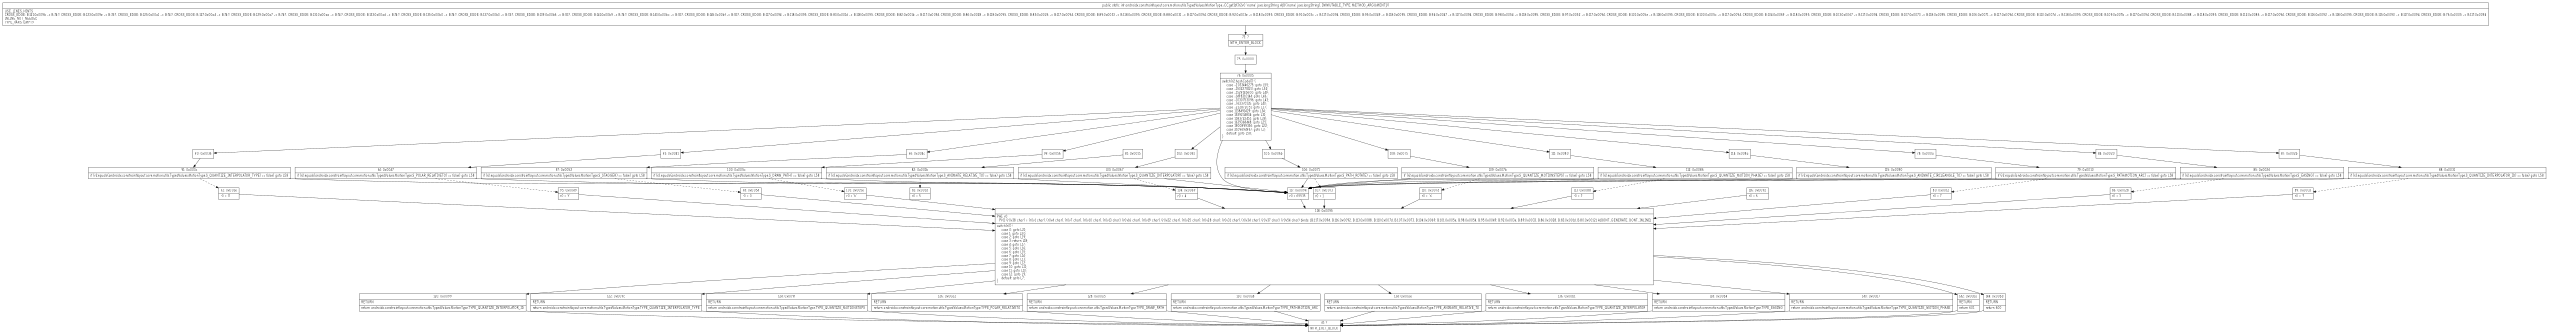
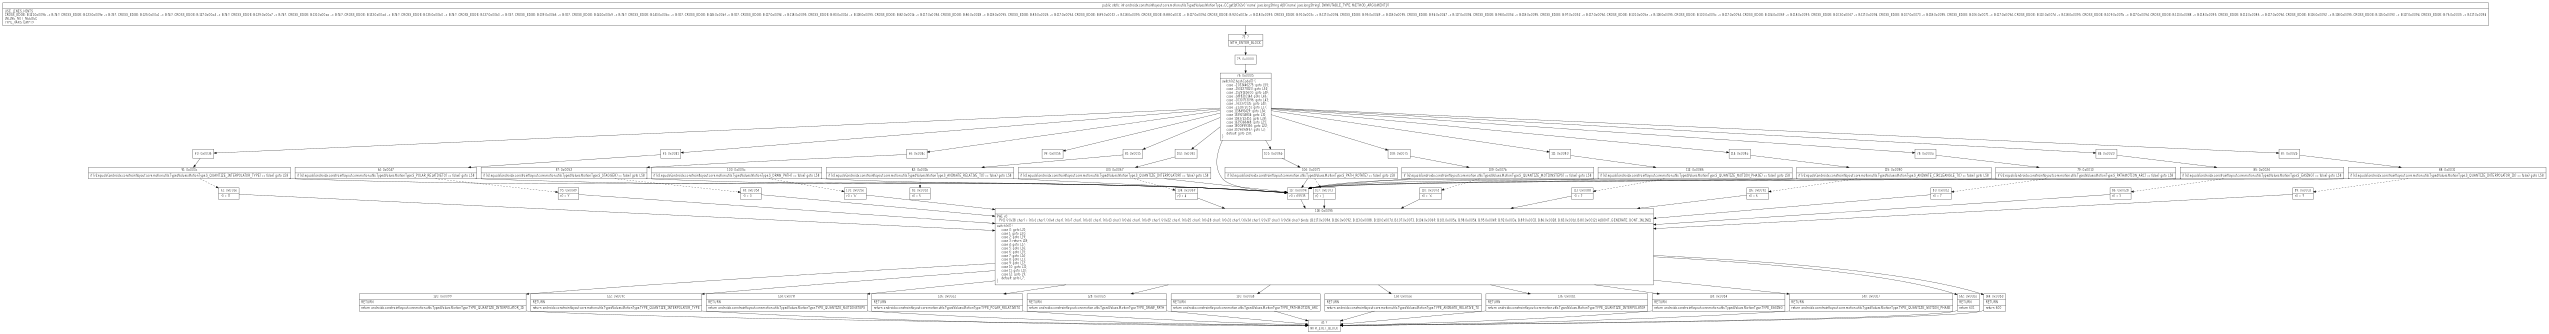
edge "76: 0x0005" -> "81: 0x0015": added
edge "99: 0x0056" -> "100: 0x005c": removed
edge "115: 0x0090" -> "116: 0x0092": added
